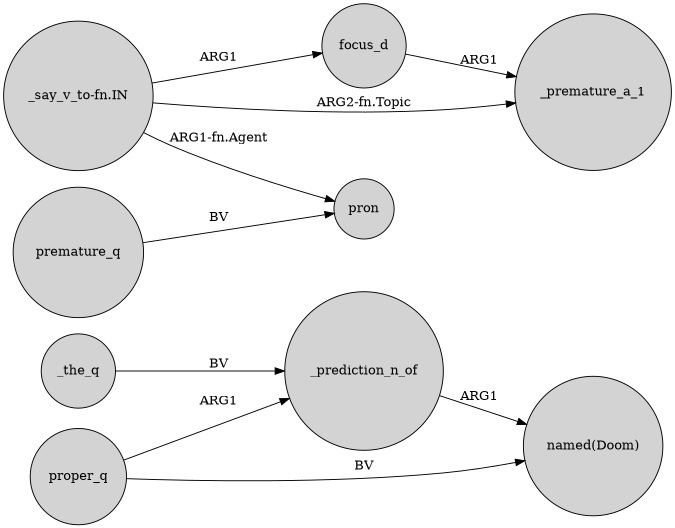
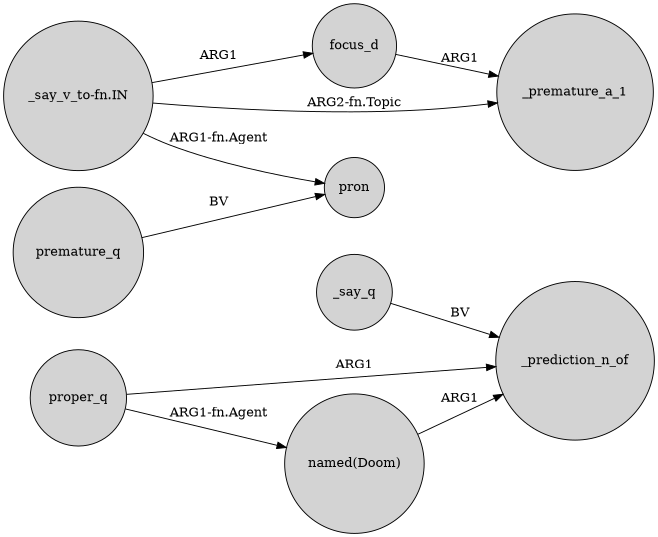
node "_the_q": label "_the_q" -> "_say_q"
edge "_prediction_n_of" -> "named(Doom)": reversed
edge "proper_q" -> "named(Doom)": label "BV" -> "ARG1-fn.Agent"
